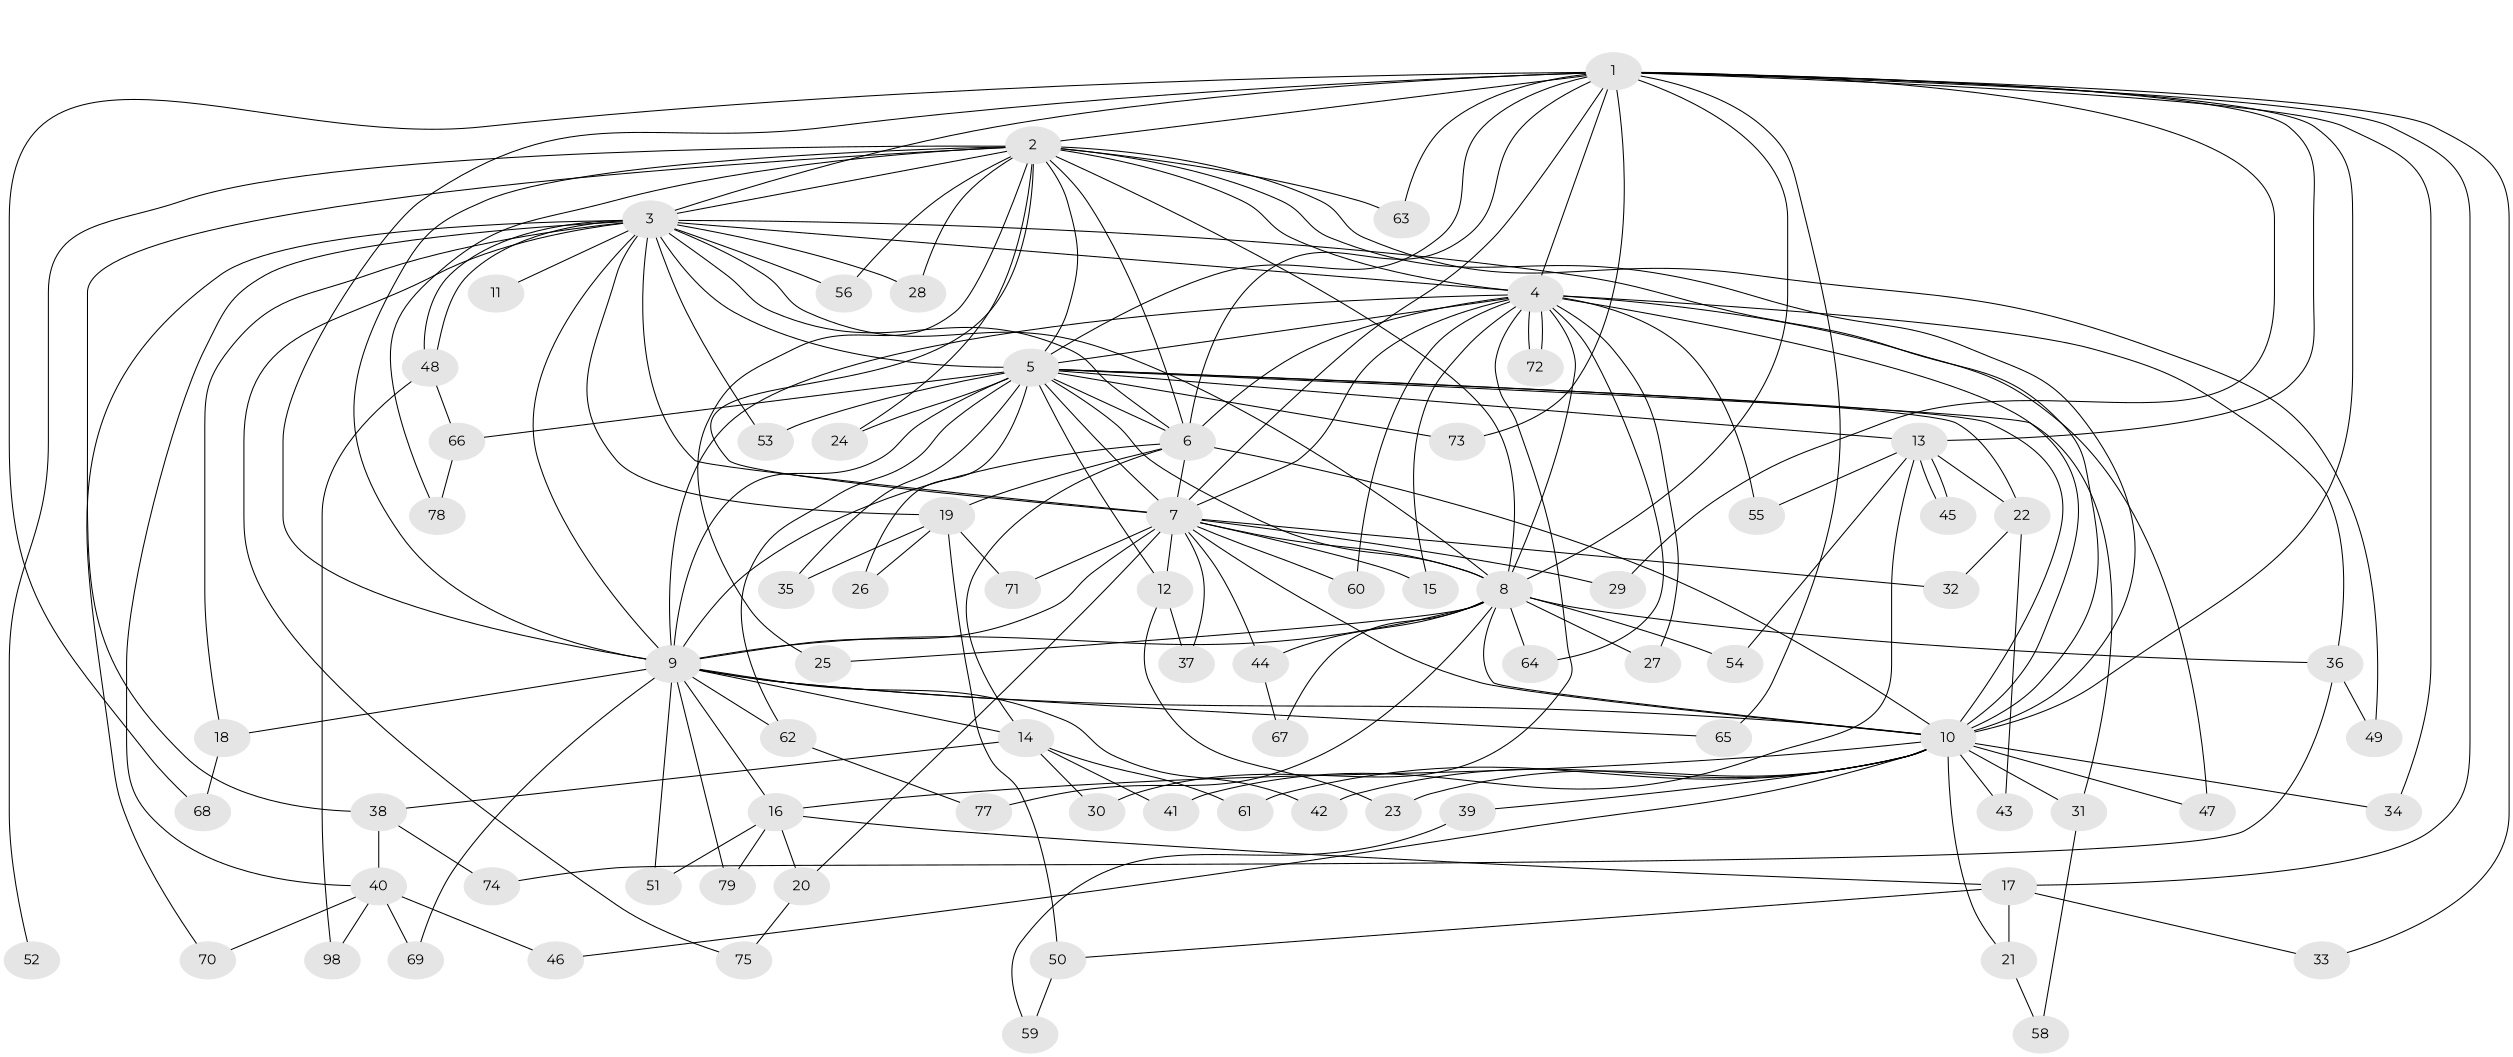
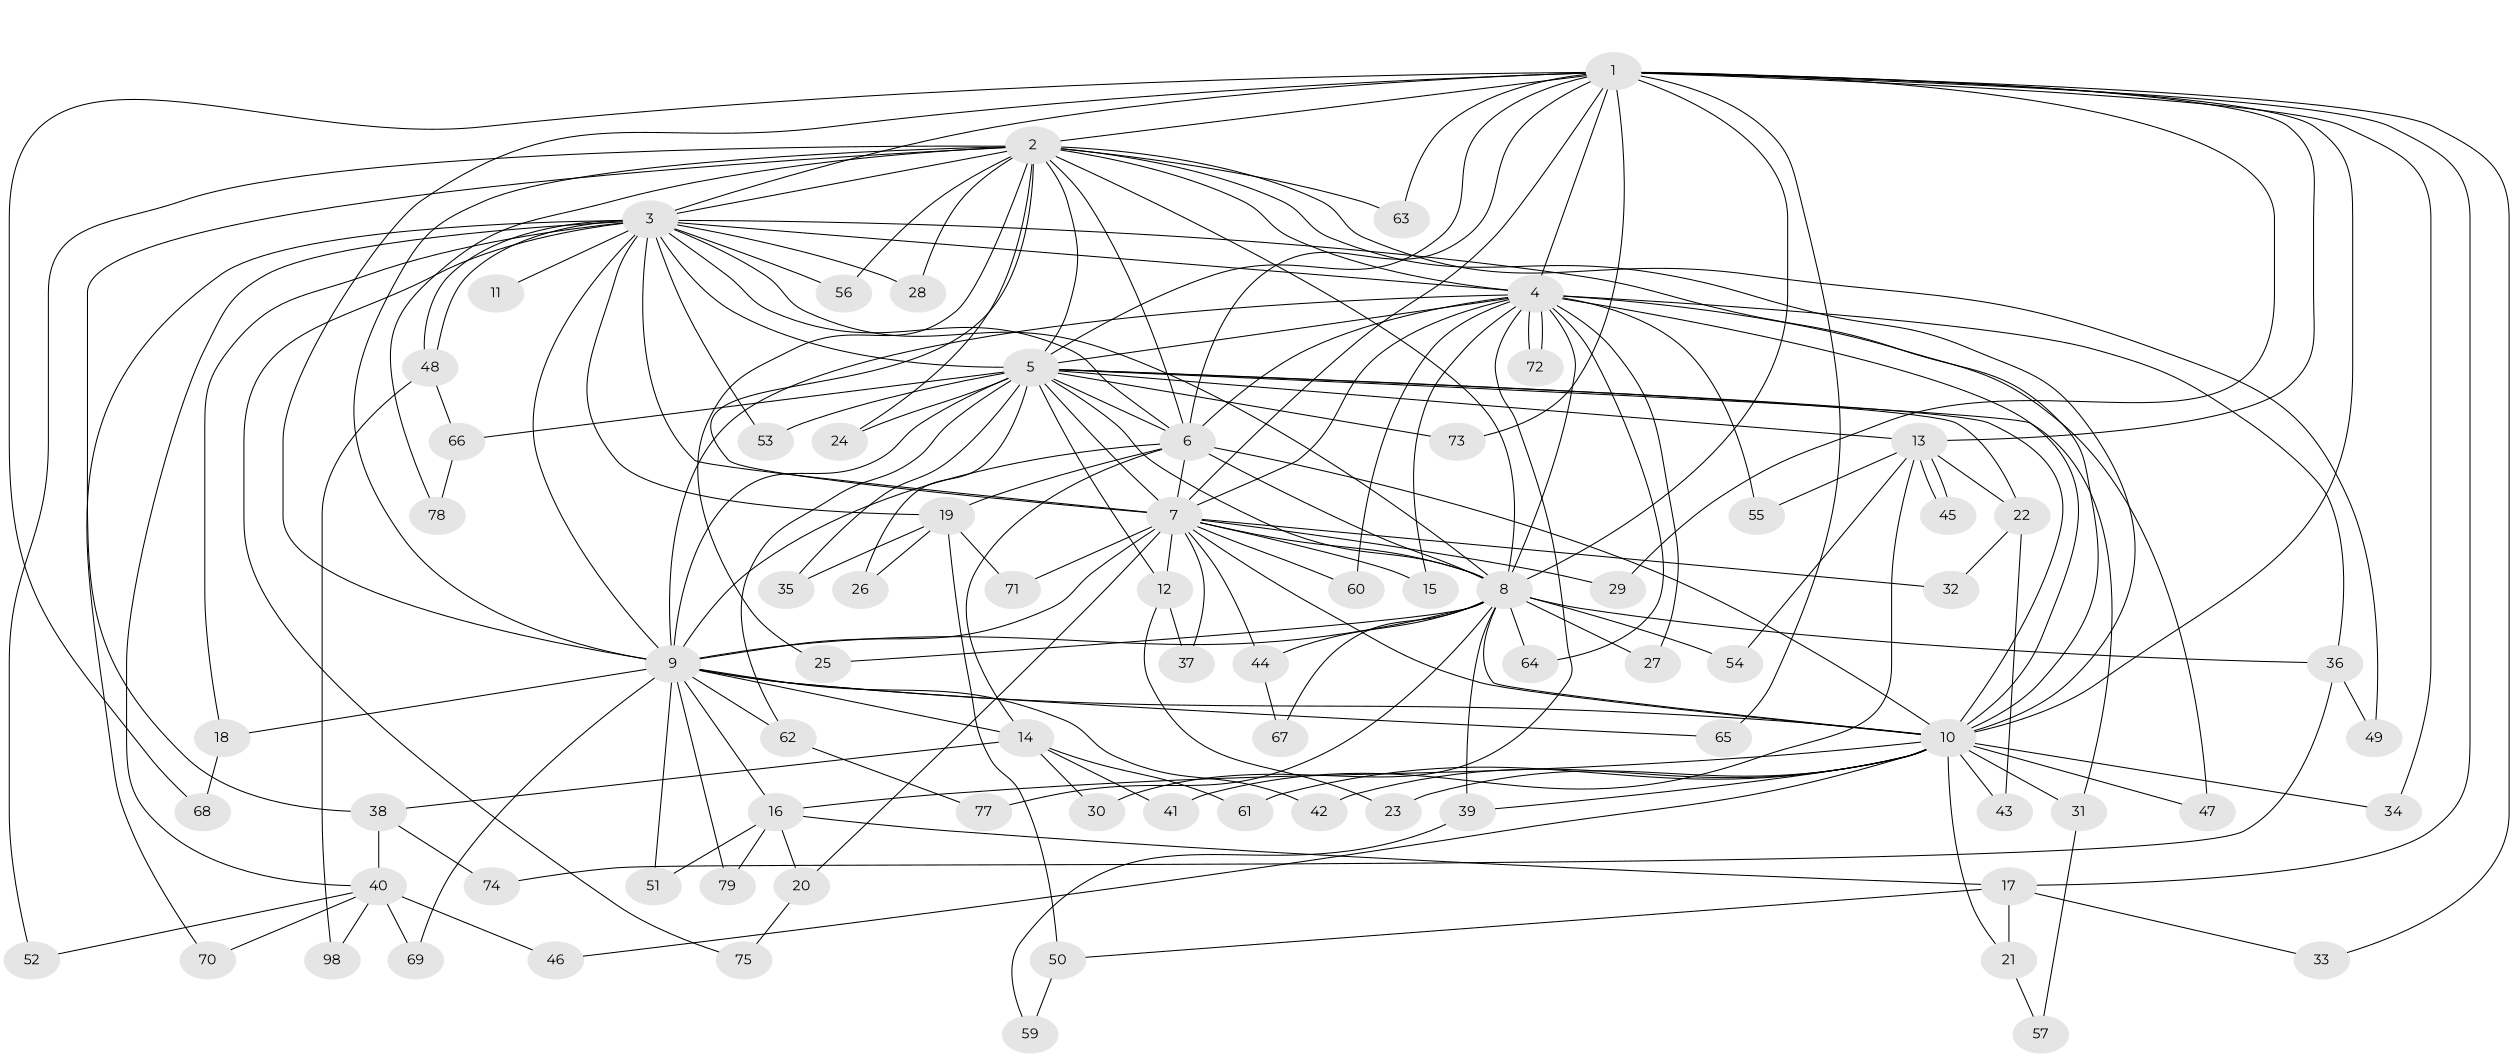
edge "6" -- "8": added
edge "8" -- "39": added
edge "40" -- "52": added
node "58": label "58" -> "57"
